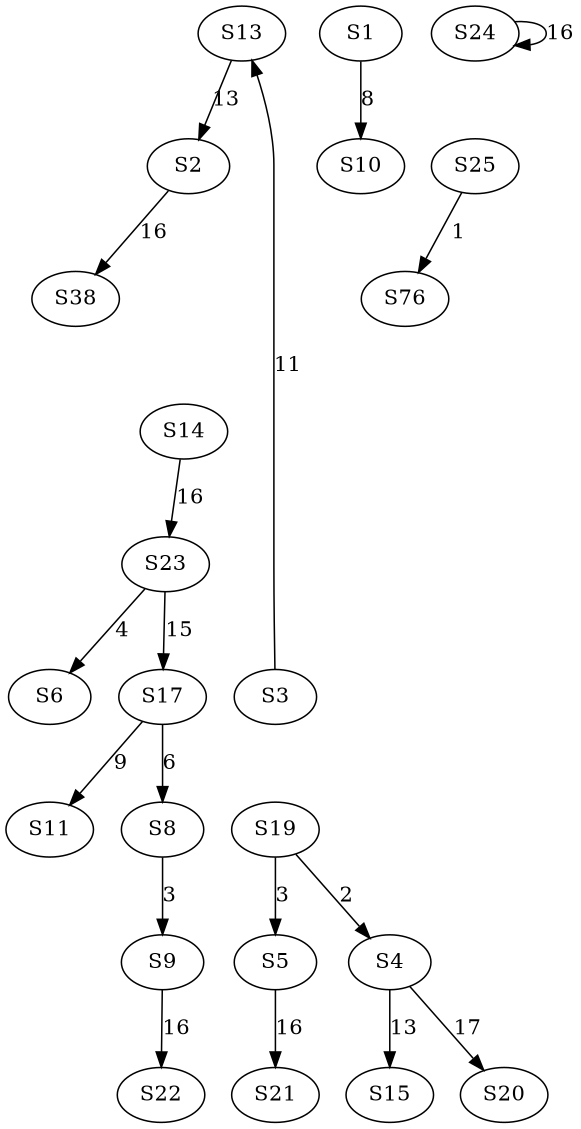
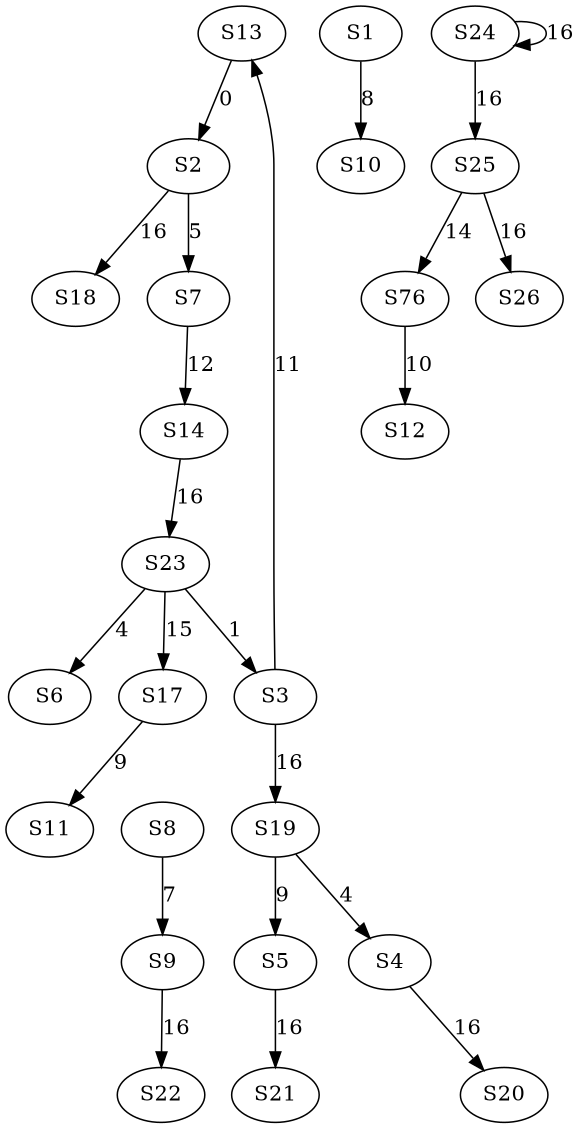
edge "S24" -> "S25": added, label "16"
edge "S13" -> "S2": label "13" -> "0"
edge "S25" -> "S76": label "1" -> "14"
node "S38": label "S38" -> "S18"
node "S7": added
node "S26": added
node "S12": added
edge "S23" -> "S3": added, label "1"
edge "S17" -> "S8": removed, label "6"
edge "S3" -> "S19": added, label "16"
edge "S8" -> "S9": label "3" -> "7"
edge "S19" -> "S5": label "3" -> "9"
edge "S19" -> "S4": label "2" -> "4"
edge "S4" -> "S20": label "17" -> "16"
node "S15": removed
